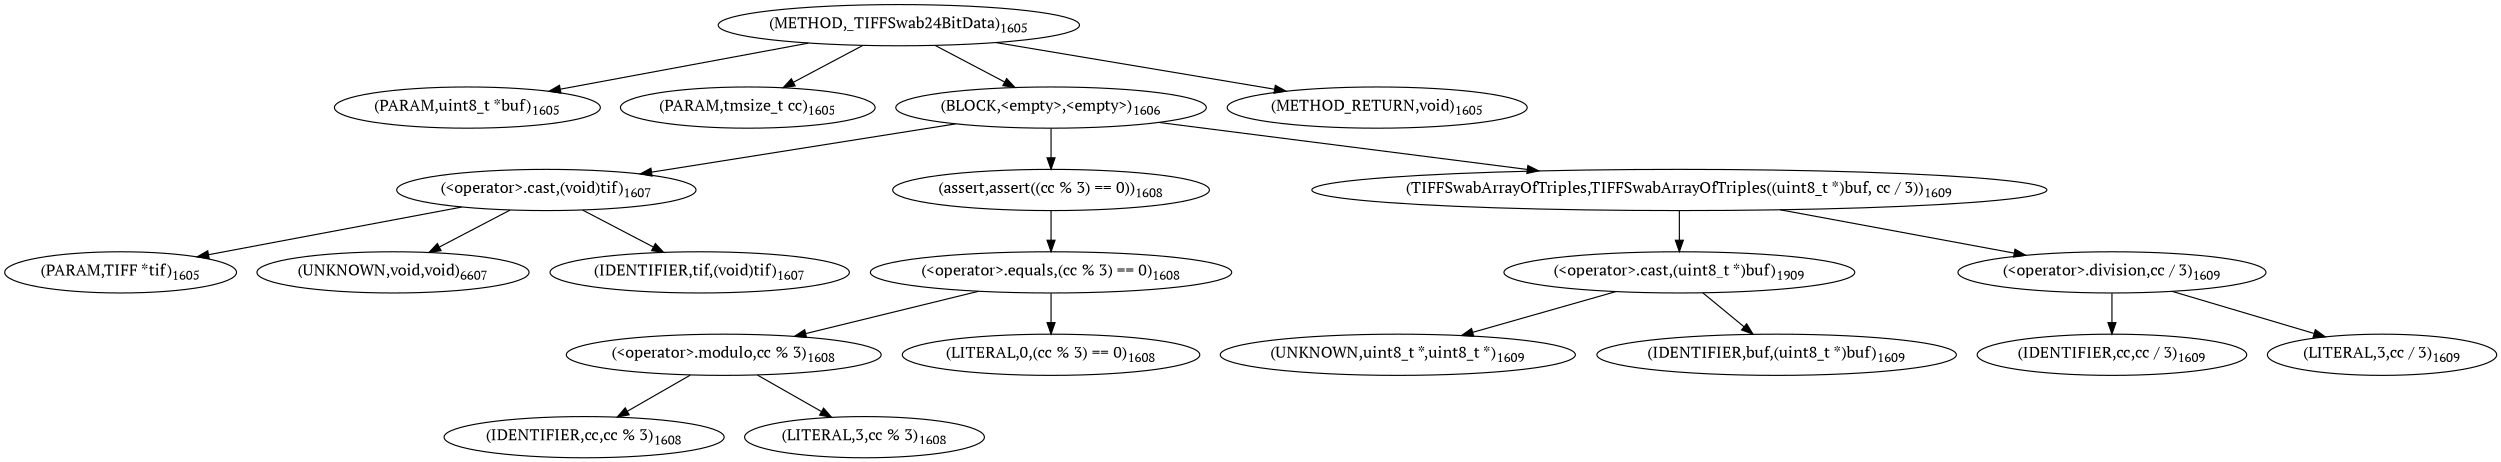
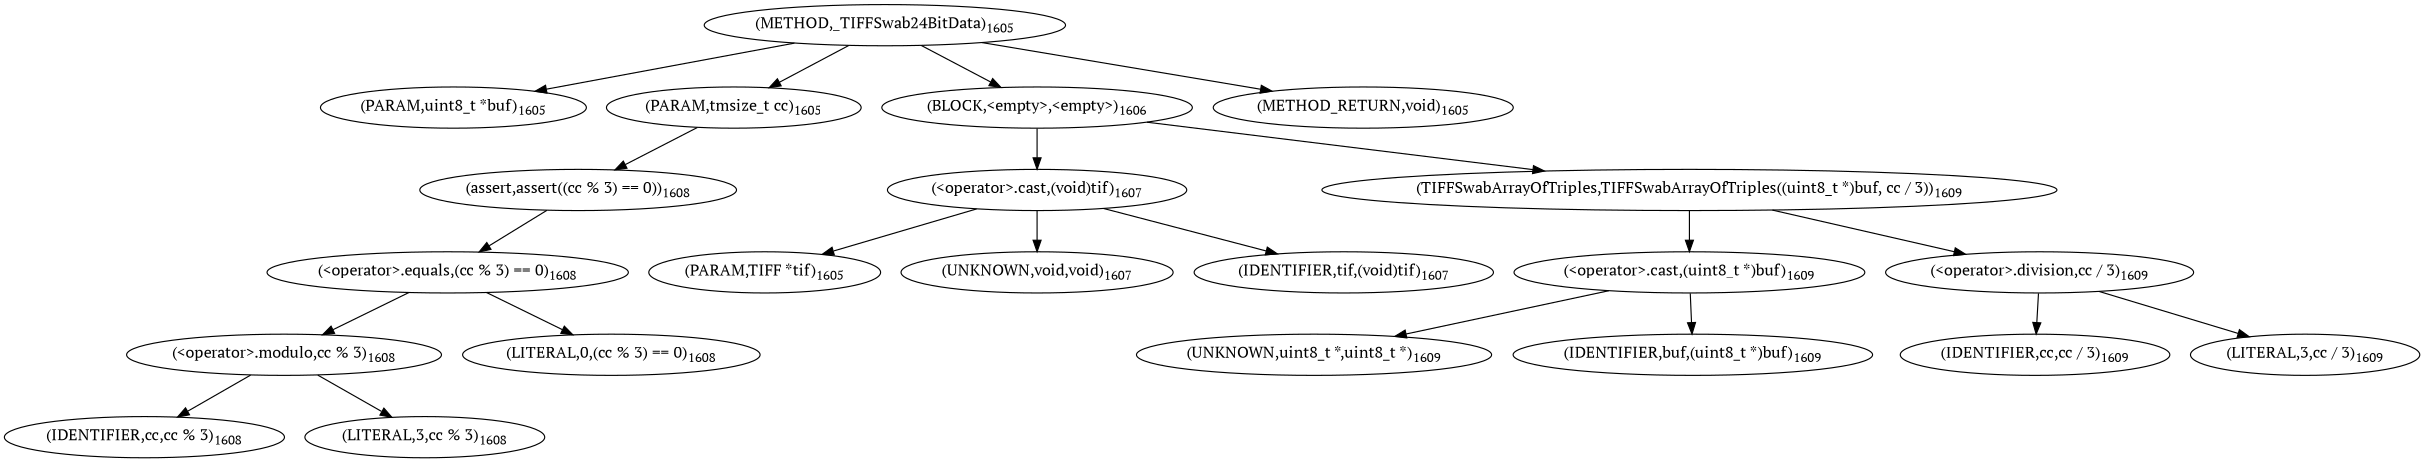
edge "(BLOCK,<empty>,<empty>)" -> "(assert,assert((cc % 3) == 0))": now "(PARAM,tmsize_t cc)" -> "(assert,assert((cc % 3) == 0))"
node "(UNKNOWN,void,void)": text "6607" -> "1607"
node "(<operator>.cast,(uint8_t *)buf)": text "1909" -> "1609"
